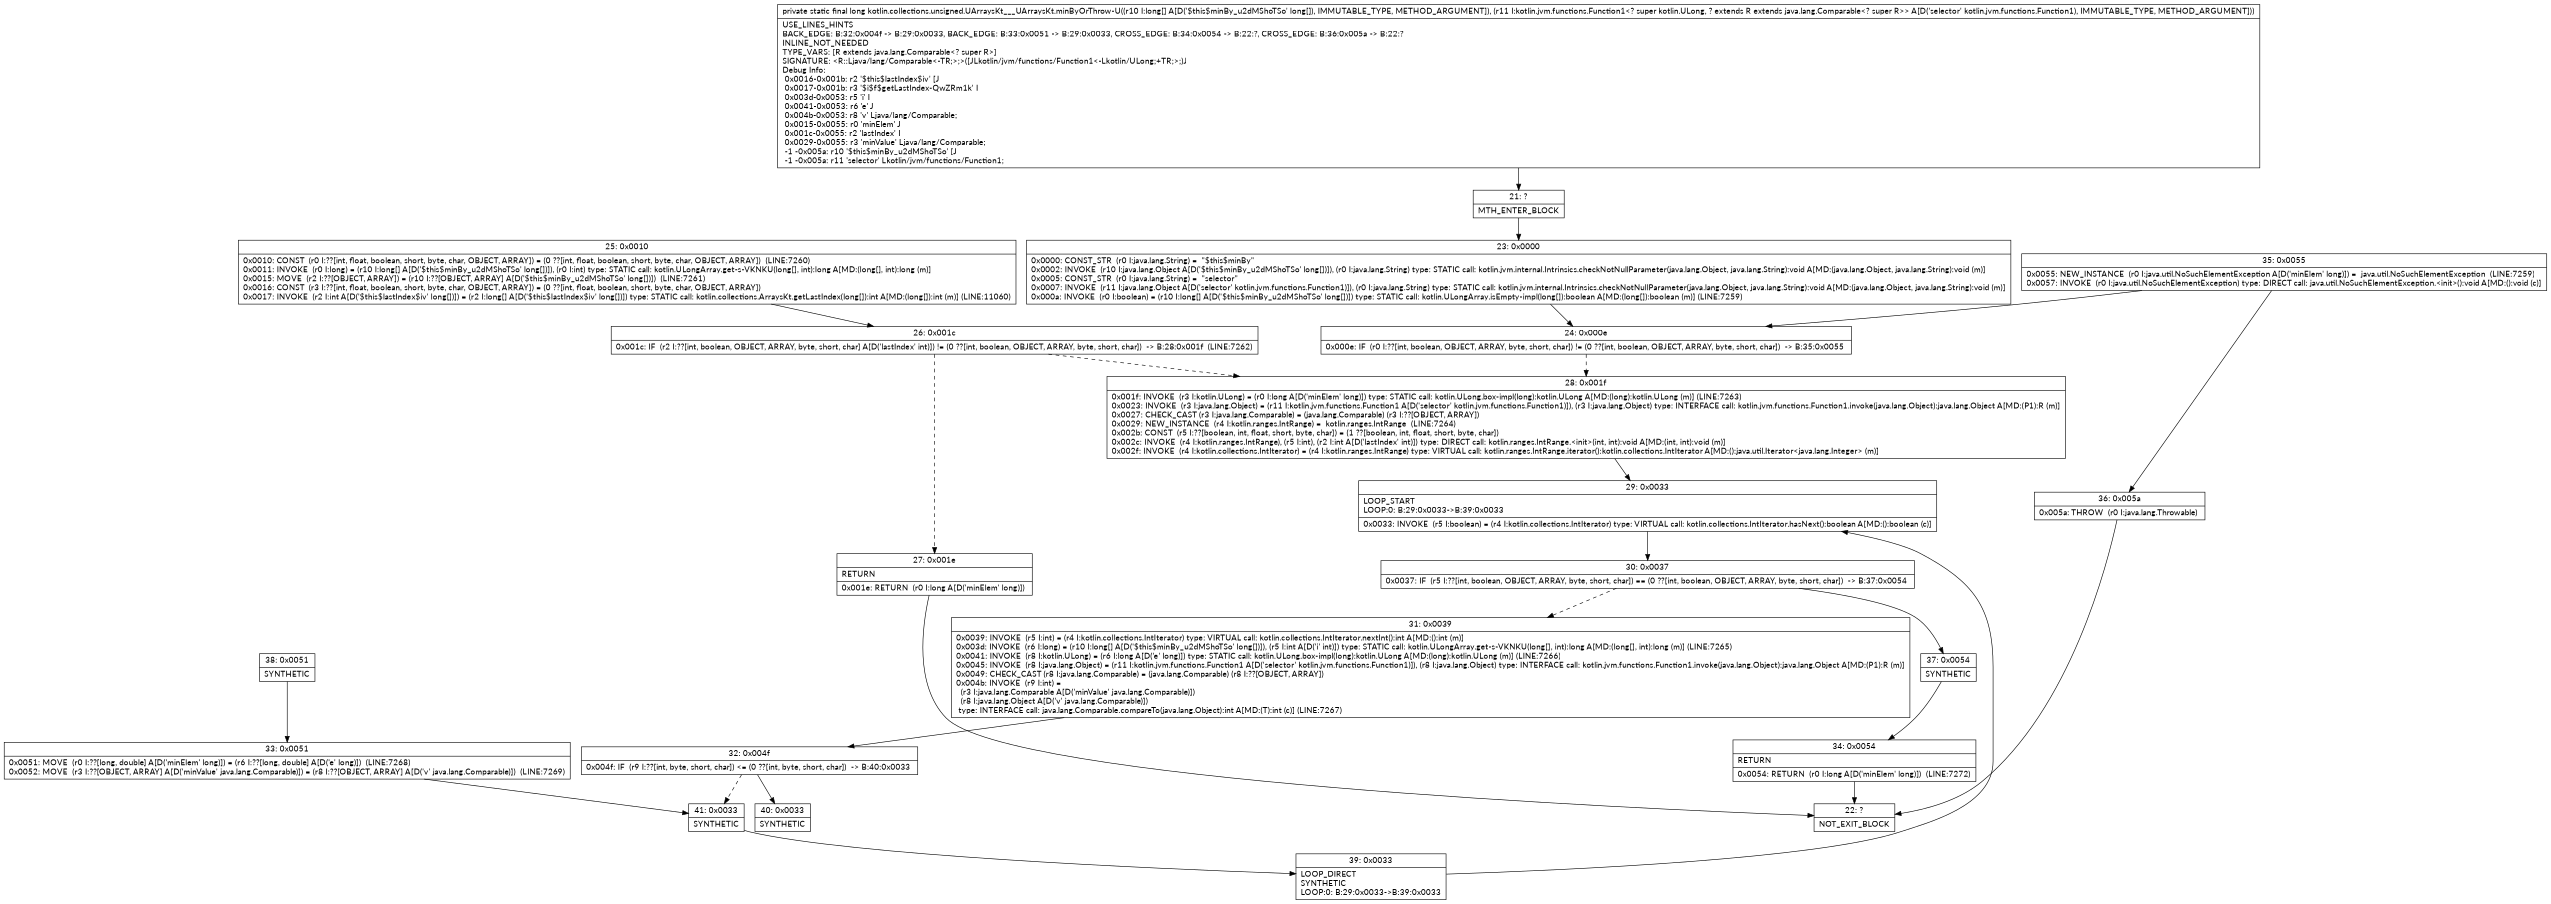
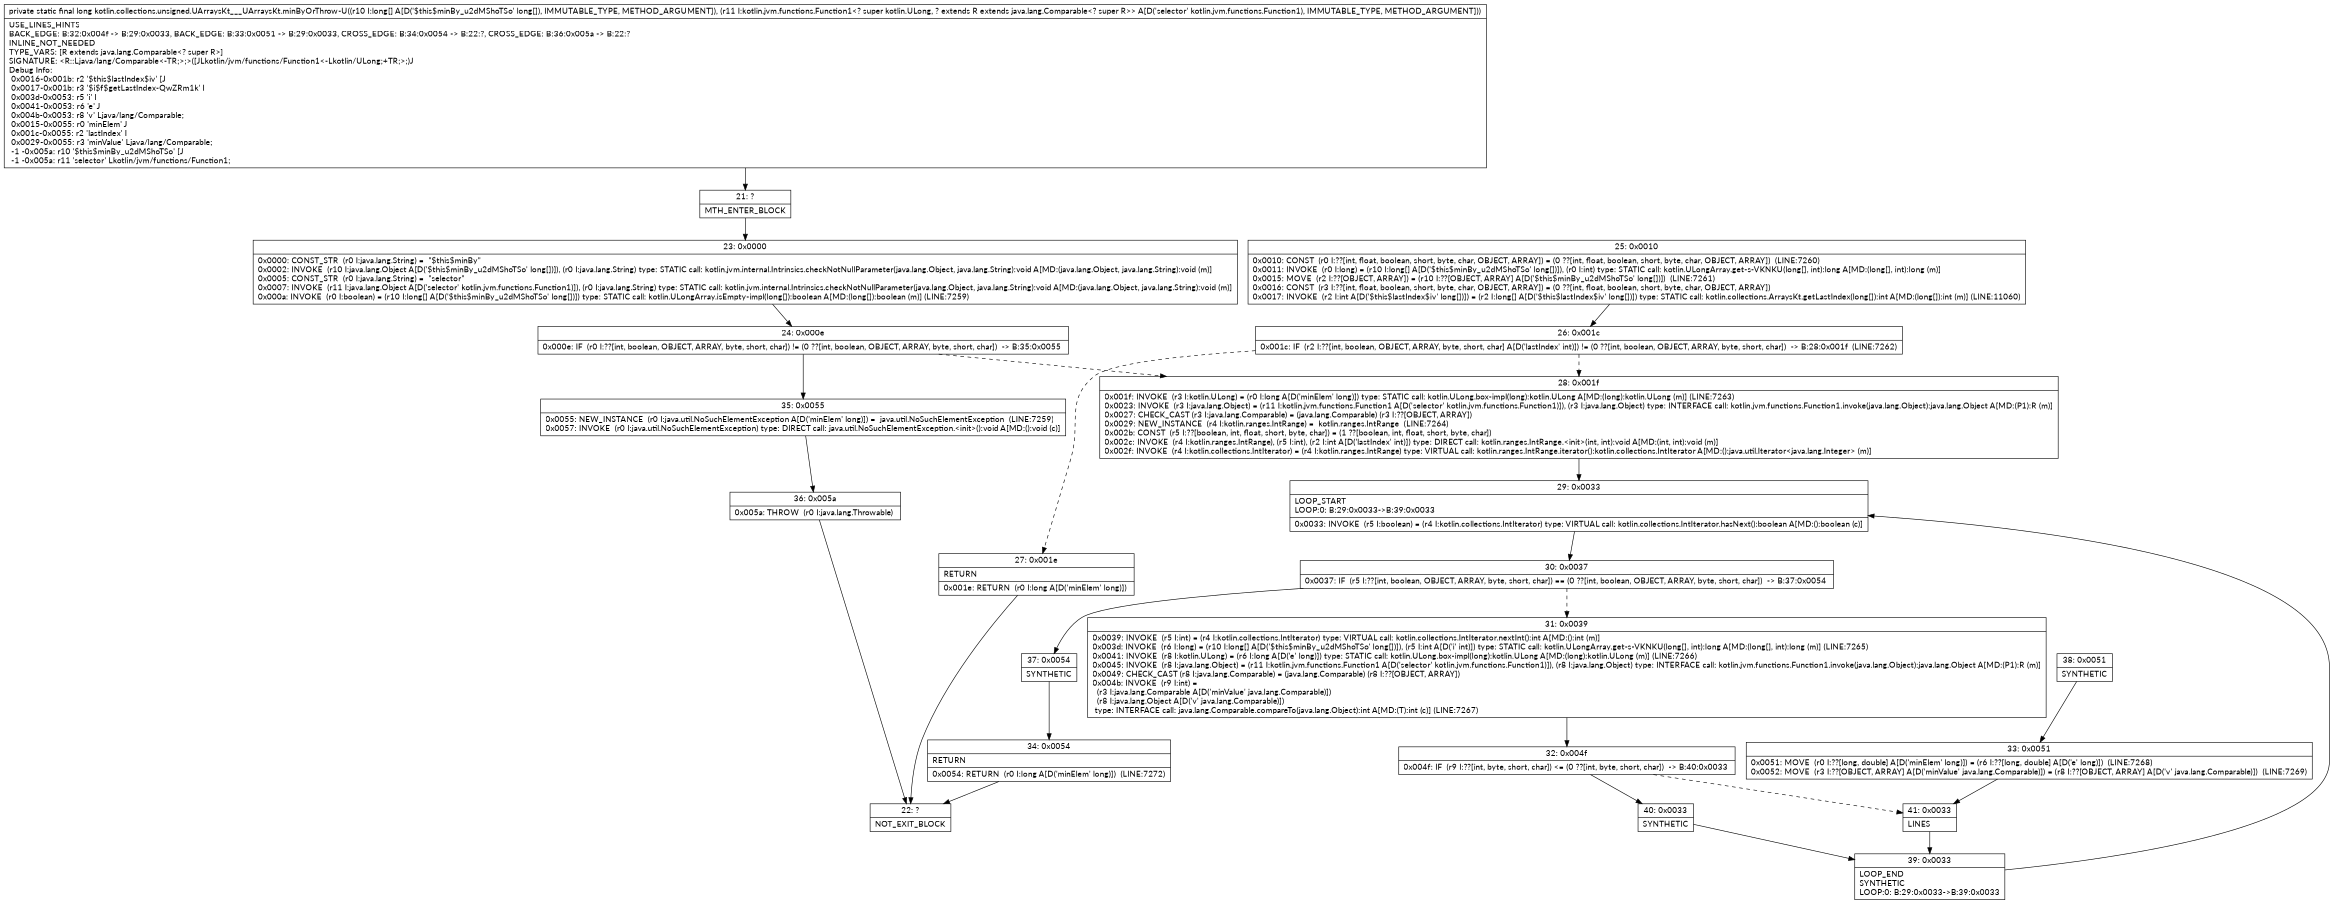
edge "35: 0x0055" -> "24: 0x000e": reversed
node "41: 0x0033": text "SYNTHETIC" -> "LINES"
edge "40: 0x0033" -> "39: 0x0033": added
node "39: 0x0033": text "LOOP_DIRECT" -> "LOOP_END"
